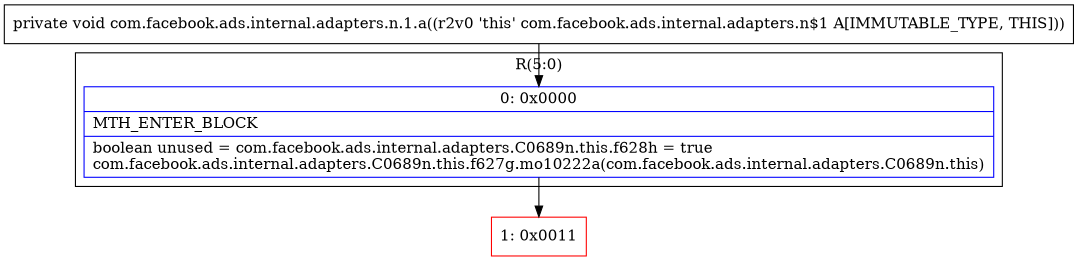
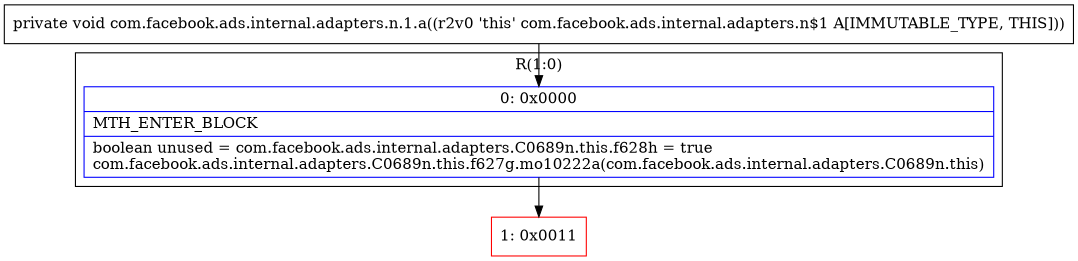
cluster "R(5:0)": label "R(5:0)" -> "R(1:0)"
